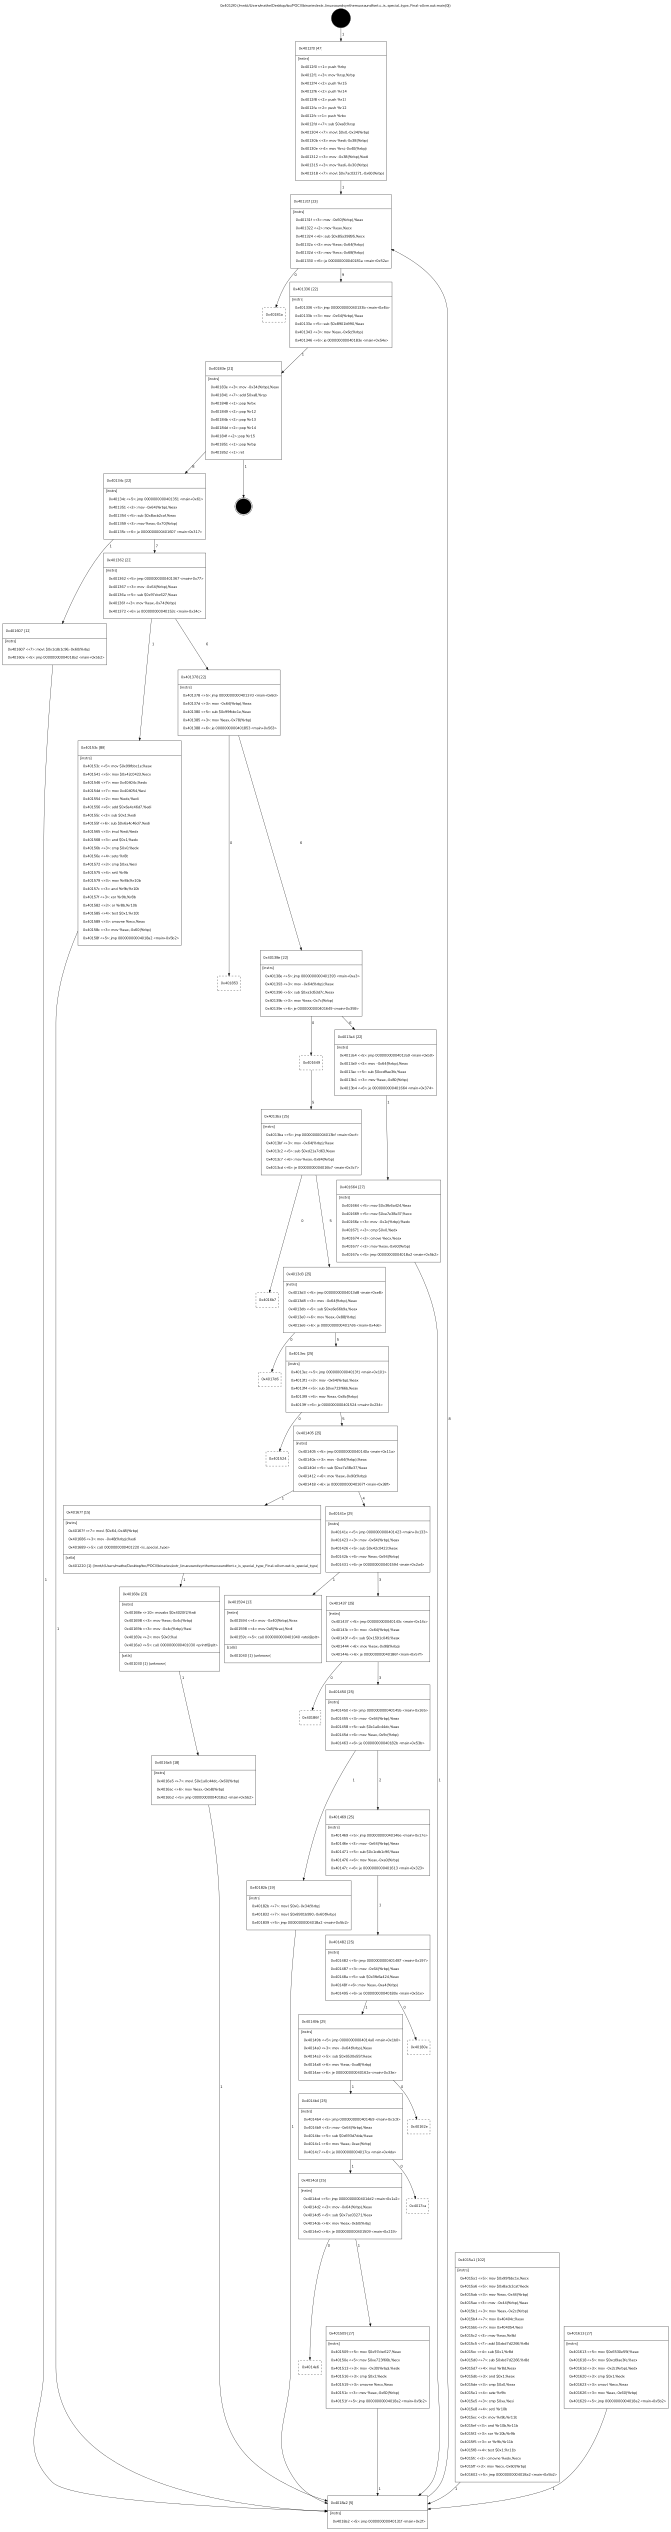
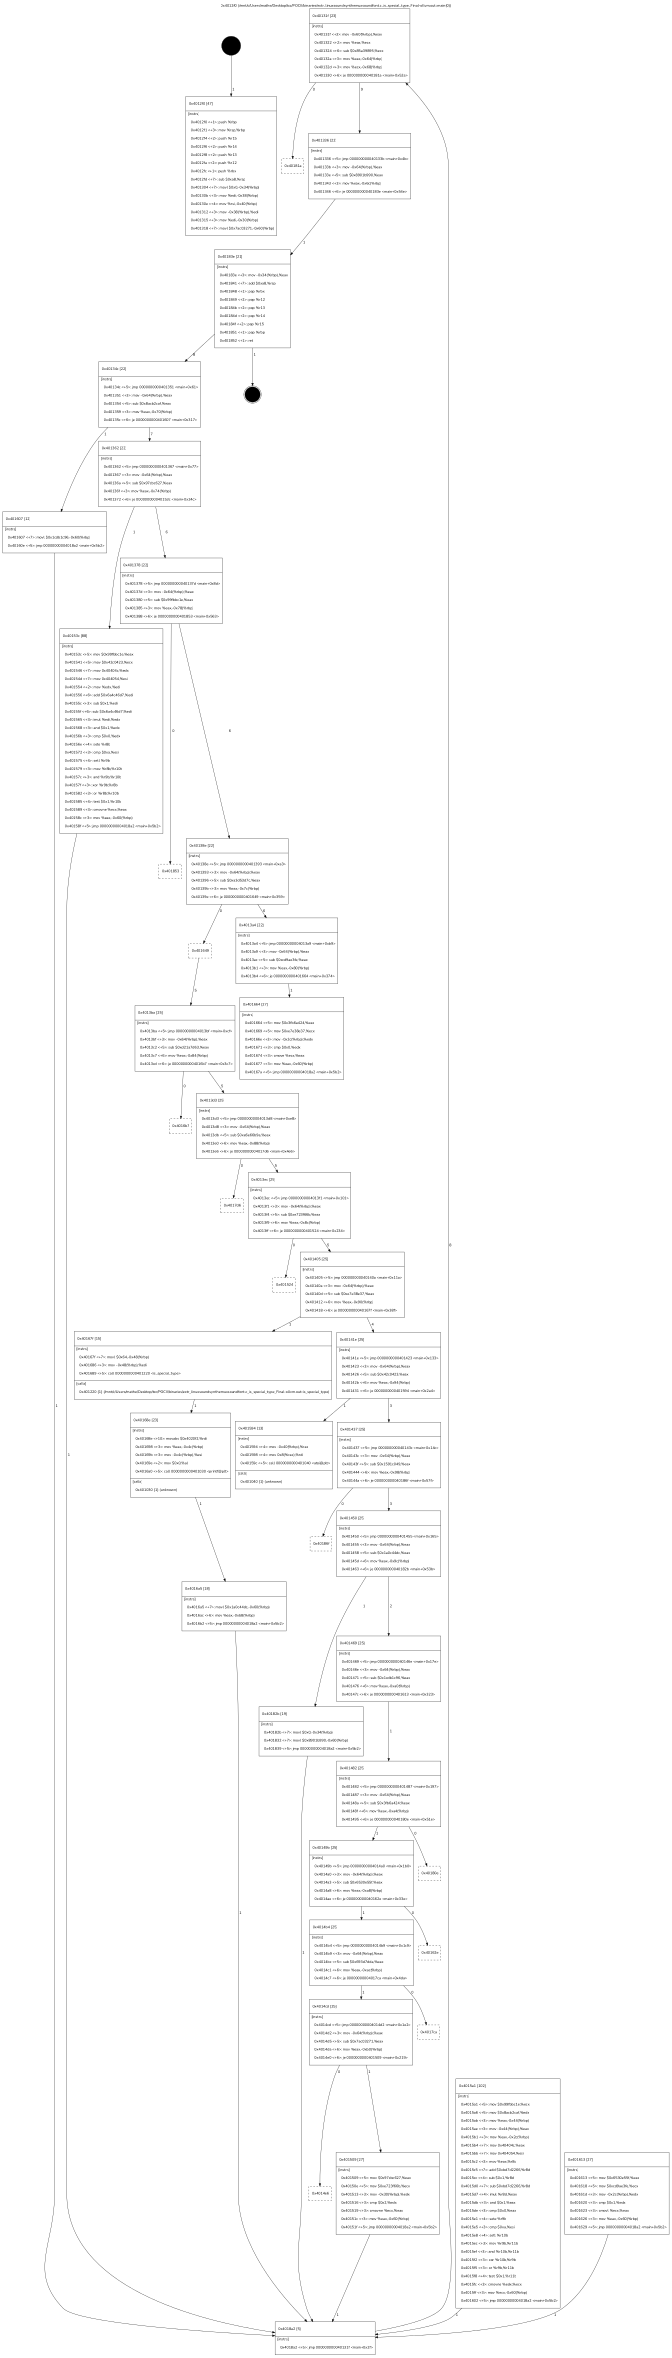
edge "0x4012f0 [47]" -> "0x40131f [23]": removed, label "1"
edge "0x401664 [27]" -> "0x4018a2 [5]": removed, label "1"
